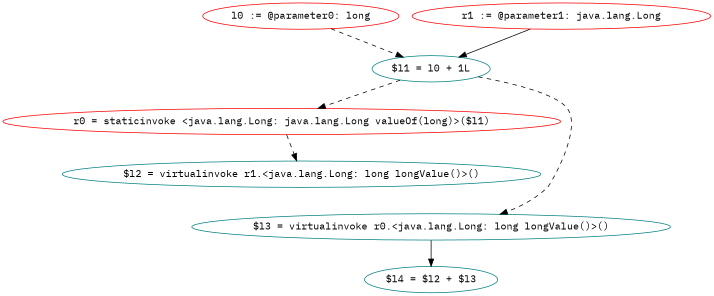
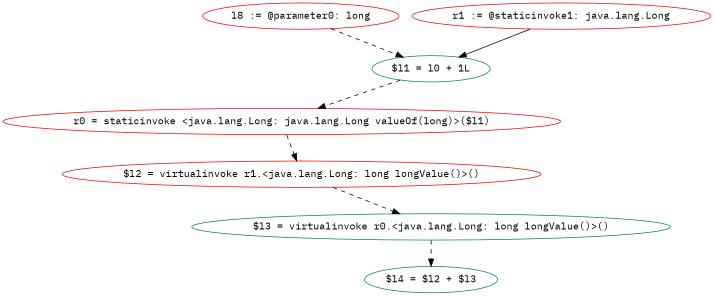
node "l0 := @parameter0: long": label "l0 := @parameter0: long" -> "l8 := @parameter0: long"
node "r1 := @parameter1: java.lang.Long": label "r1 := @parameter1: java.lang.Long" -> "r1 := @staticinvoke1: java.lang.Long"
edge "$l1 = l0 + 1L" -> "$l3 = virtualinvoke r0.<java.lang.Long: long longValue()>()": now "$l2 = virtualinvoke r1.<java.lang.Long: long longValue()>()" -> "$l3 = virtualinvoke r0.<java.lang.Long: long longValue()>()"
node "$l2 = virtualinvoke r1.<java.lang.Long: long longValue()>()": color teal -> red
edge "$l3 = virtualinvoke r0.<java.lang.Long: long longValue()>()" -> "$l4 = $l2 + $l3": style solid -> dashed
